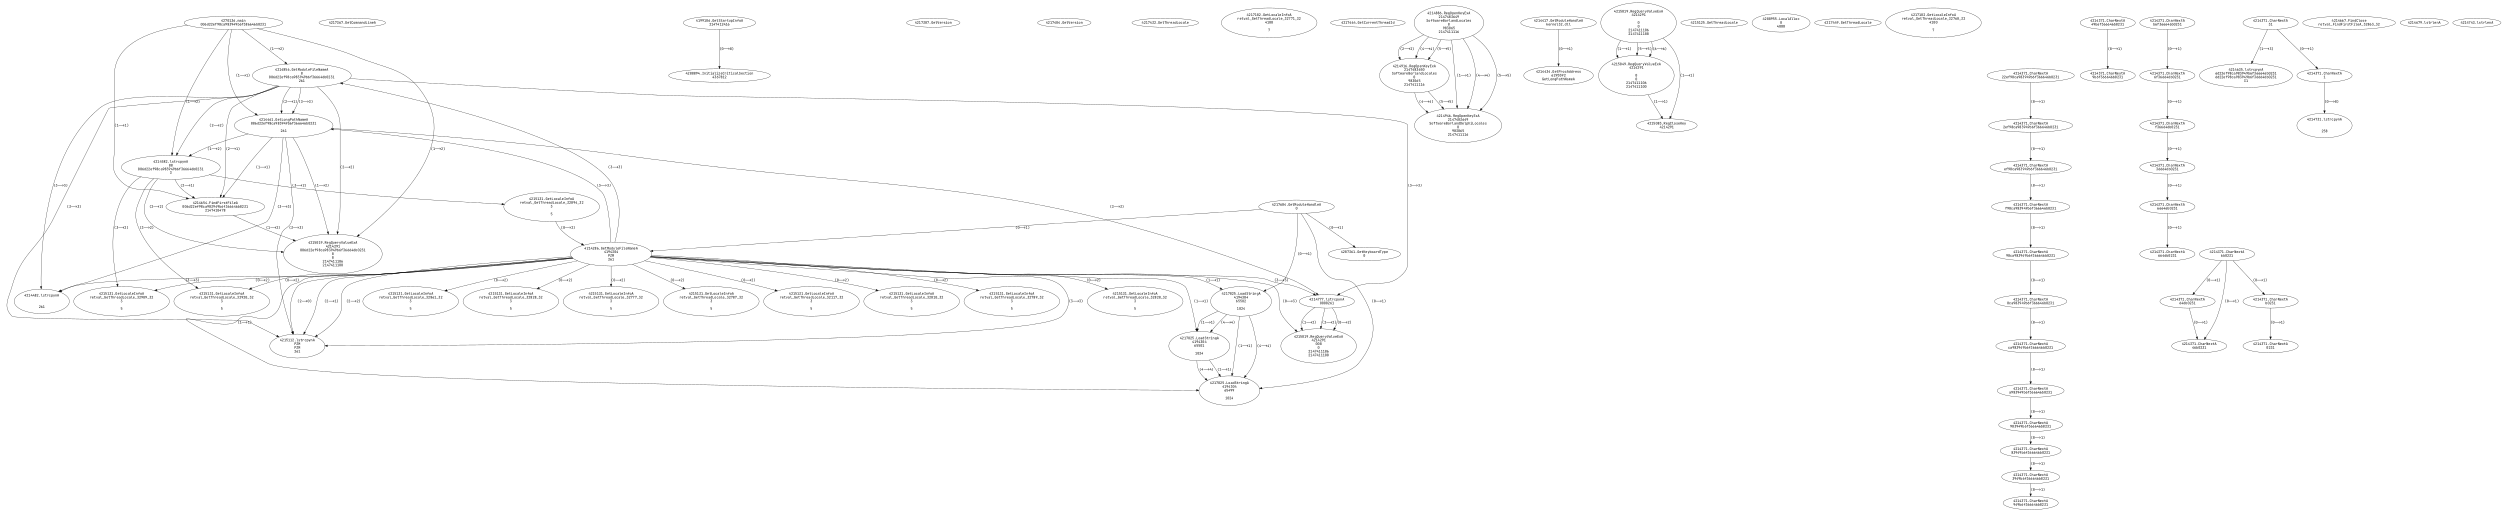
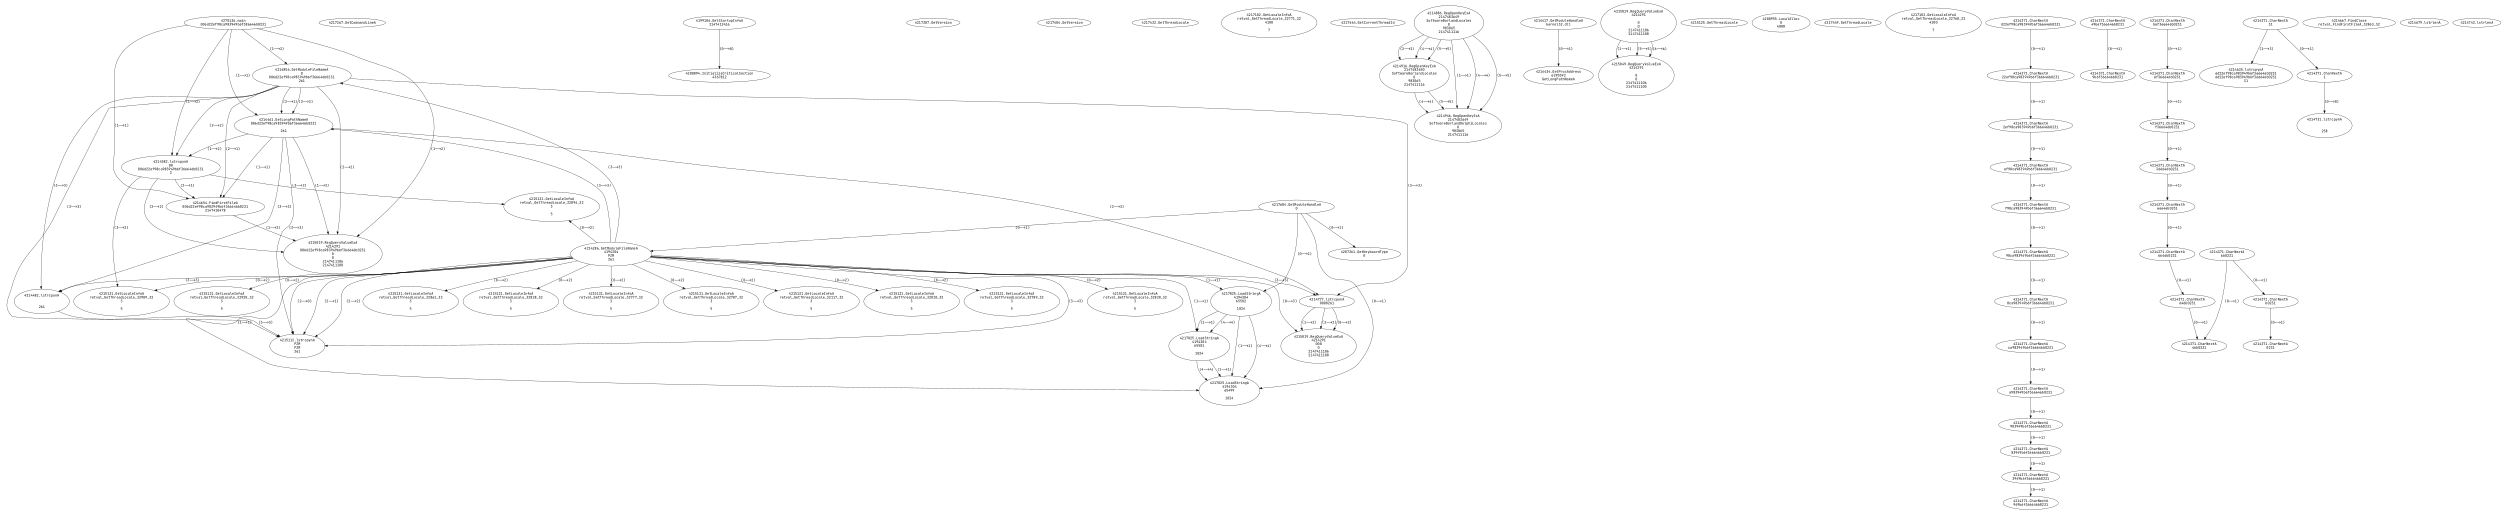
node "4214371.CharNextA d22ef98ca983949b6f366646b0231": added
node "4215083.RegCloseKey 4214291": removed
edge "4215131.GetLocaleInfoA retval_GetThreadLocale_32894_32 3 5" -> "4214286.GetModuleFileNameA 4194304 PZM 261": reversed
edge "4214582.lstrcpynA 00 006d22ef98ca983949b6f366646b0231 3" -> "4215131.GetLocaleInfoA retval_GetThreadLocale_32920_32 3 5": removed, label "(3-->2)"
edge "4214371.CharNextA 6b0231" -> "4214371.CharNextA 646b0231": now "4214371.CharNextA 6646b0231" -> "4214371.CharNextA 646b0231"
edge "4214482.lstrcpynA 261" -> "4215112.lstrcpynA PZM PZM 261": added, label "(3-->3)"
